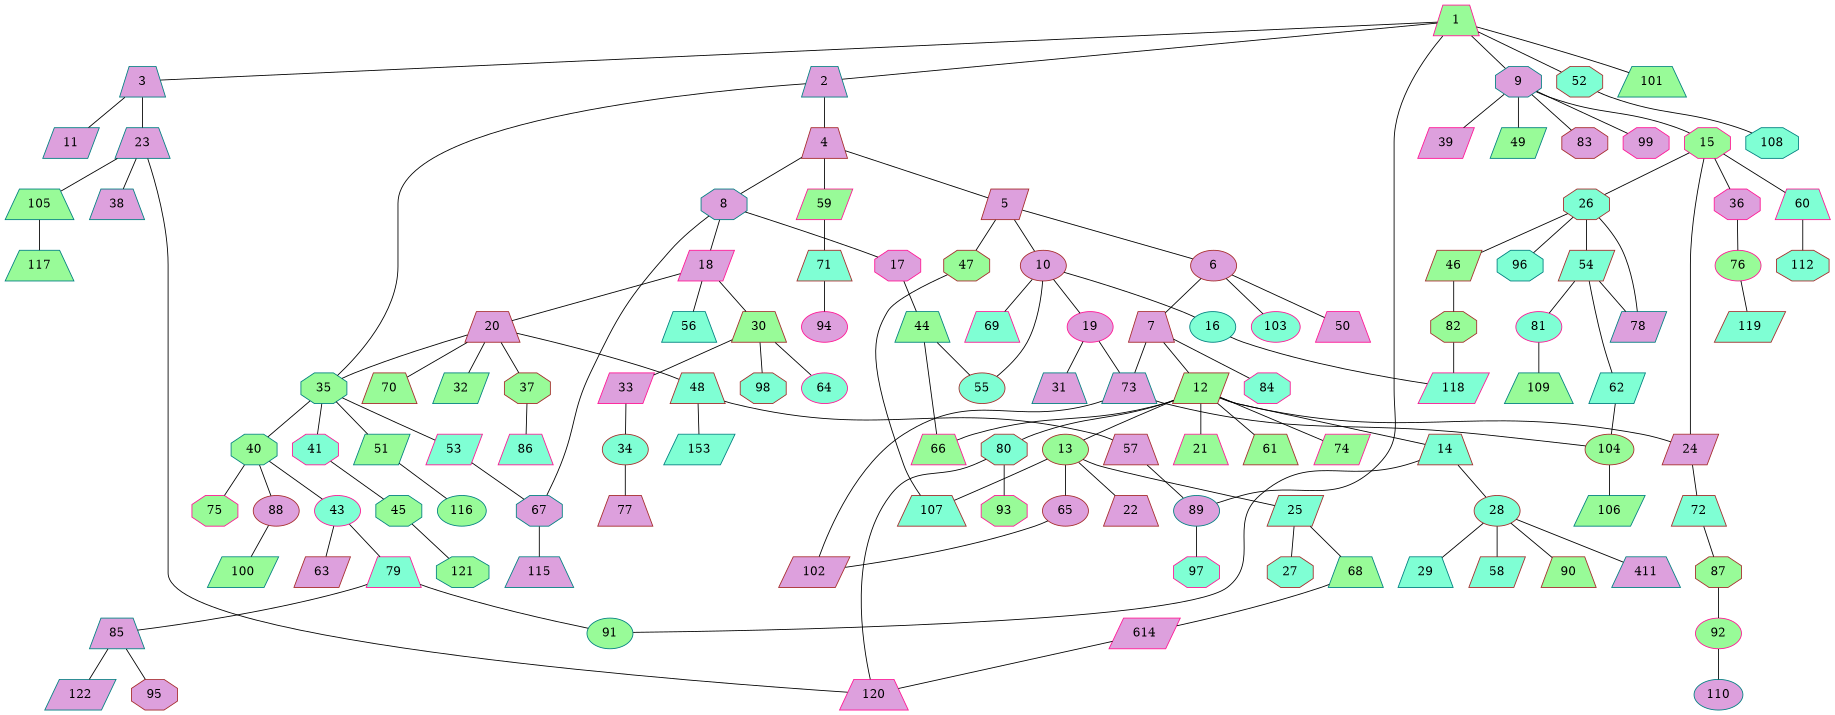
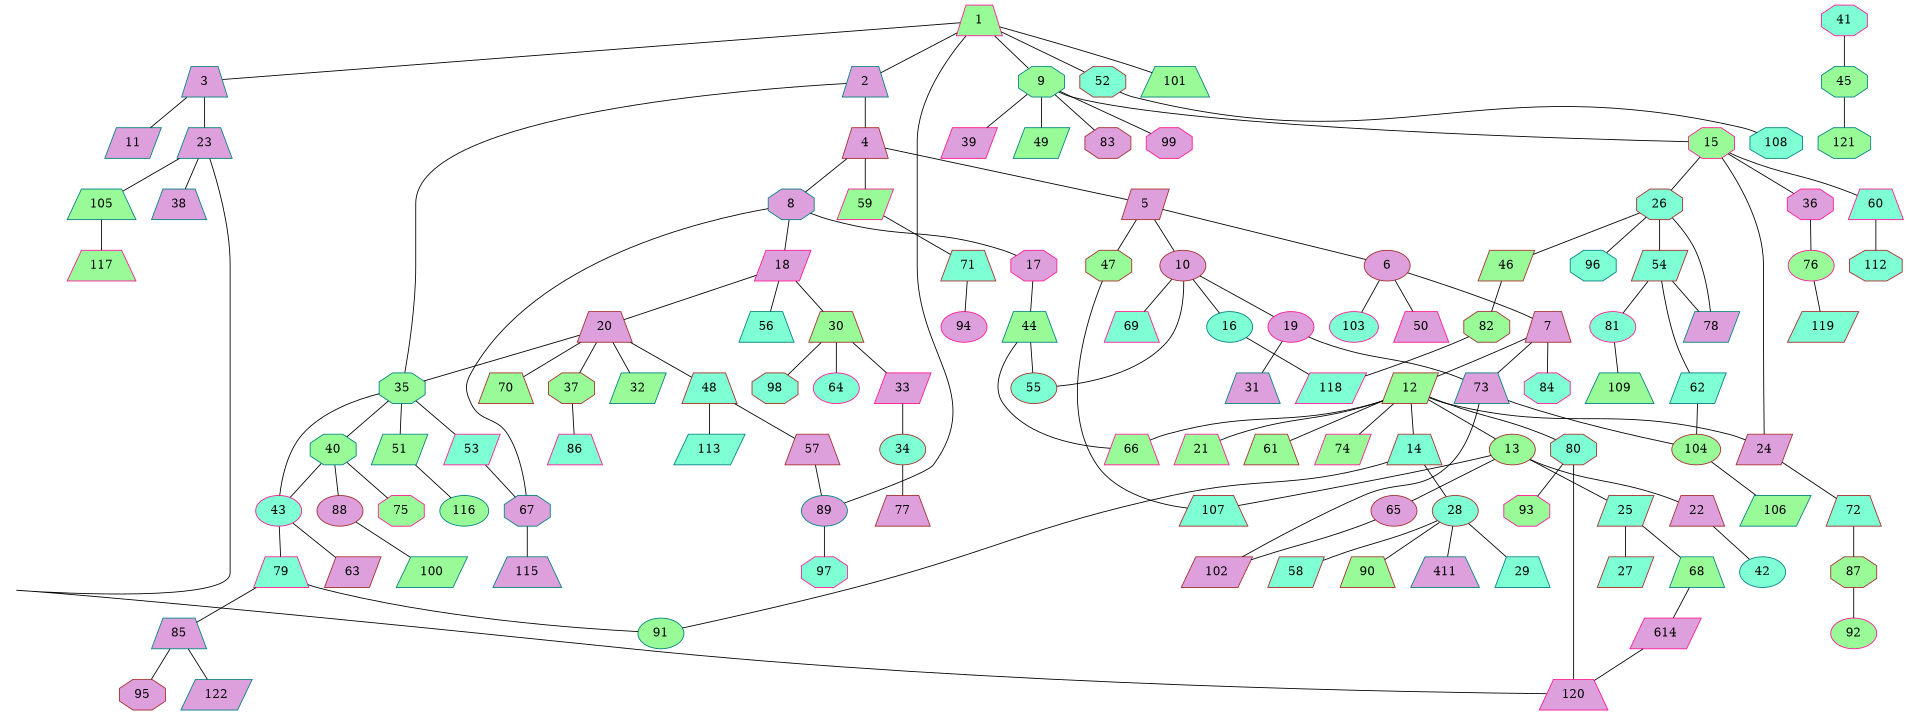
node "9": fillcolor plum -> palegreen
node "117": color teal -> deeppink
edge "35" -- "41": now "35" -- "43"
node "153": label "153" -> "113"
node "27": shape octagon -> parallelogram
node "42": added
node "110": removed
